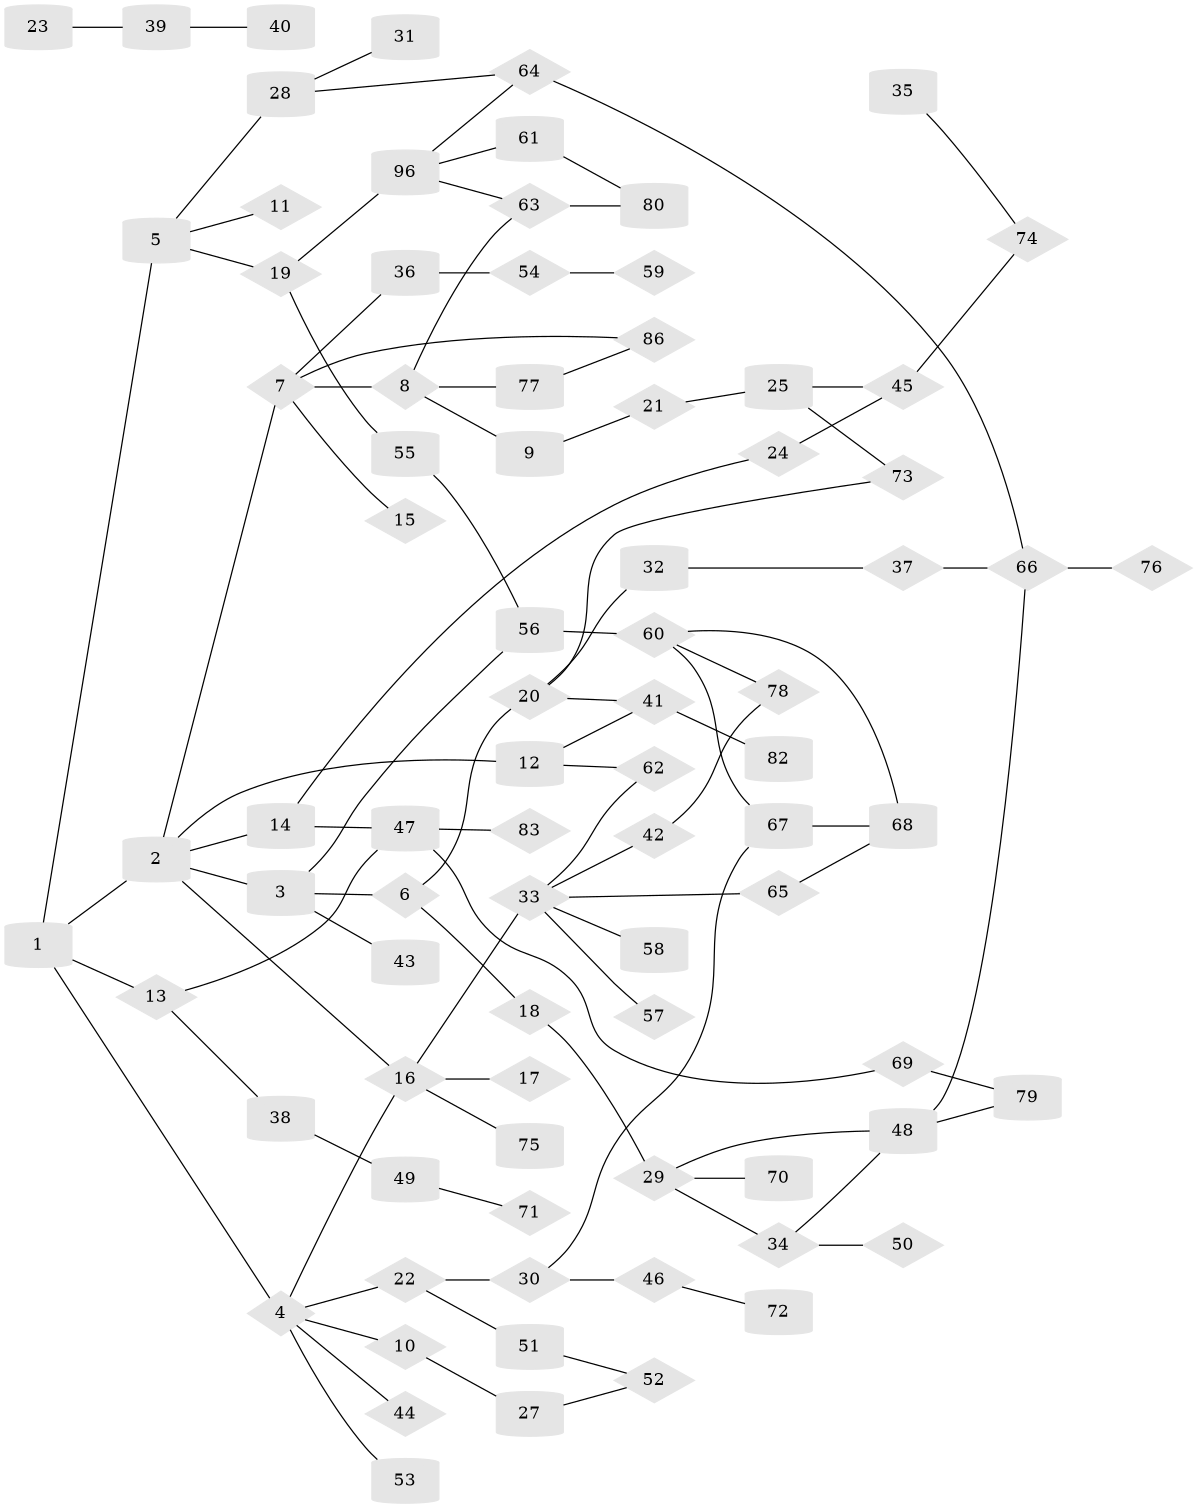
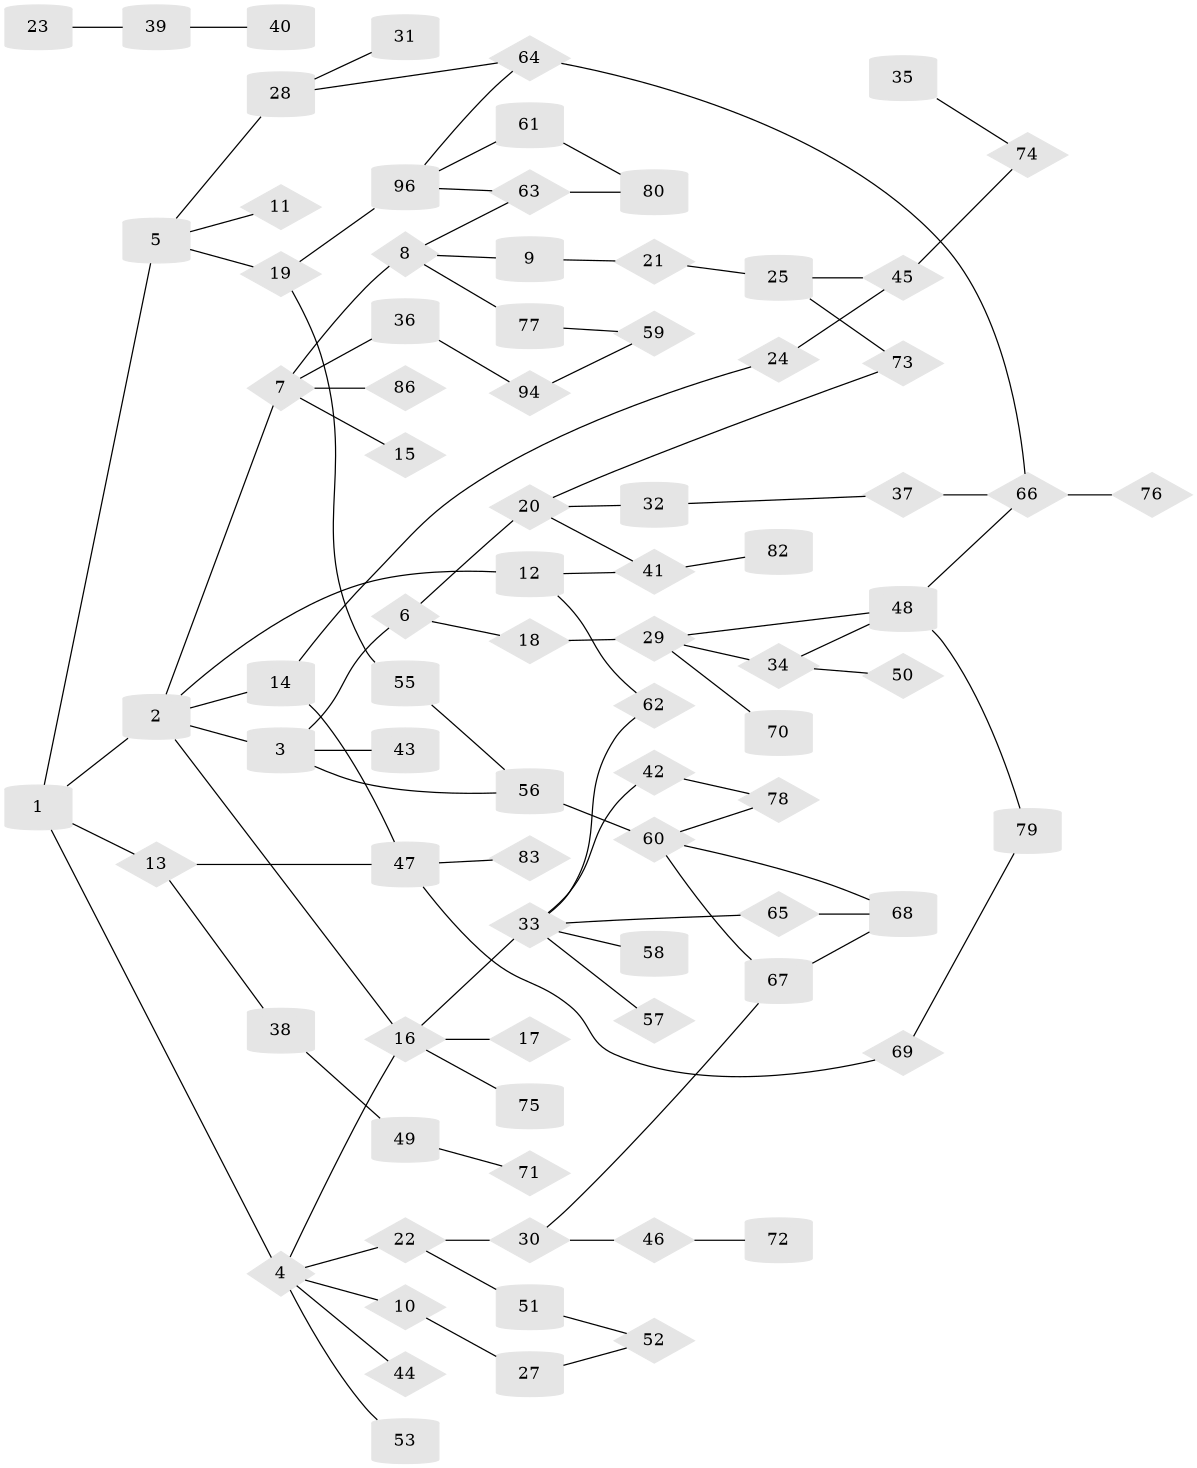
node "54": label "54" -> "94"
edge "86" -- "77": now "59" -- "77"
